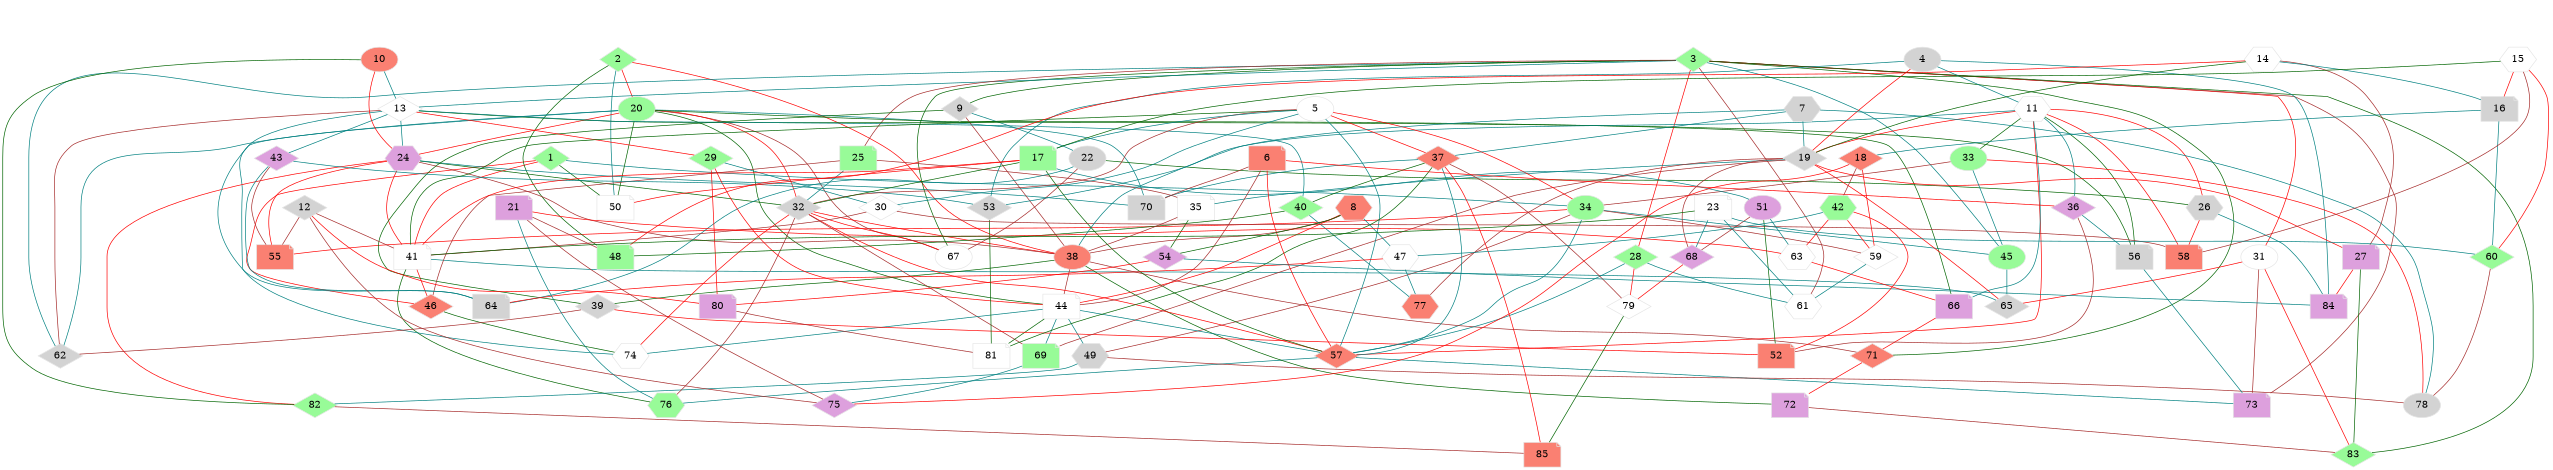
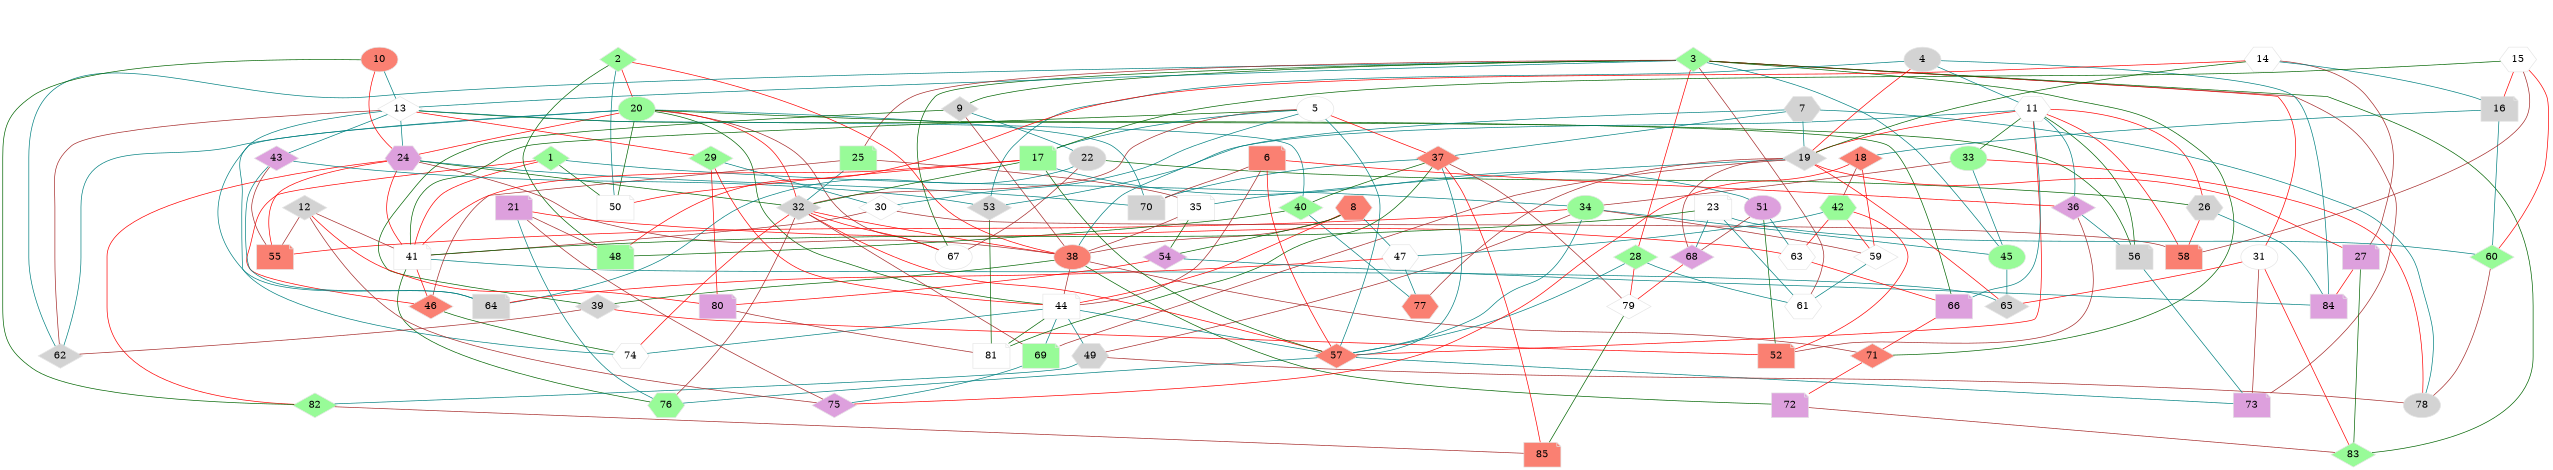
edge "5" -- "34": removed
